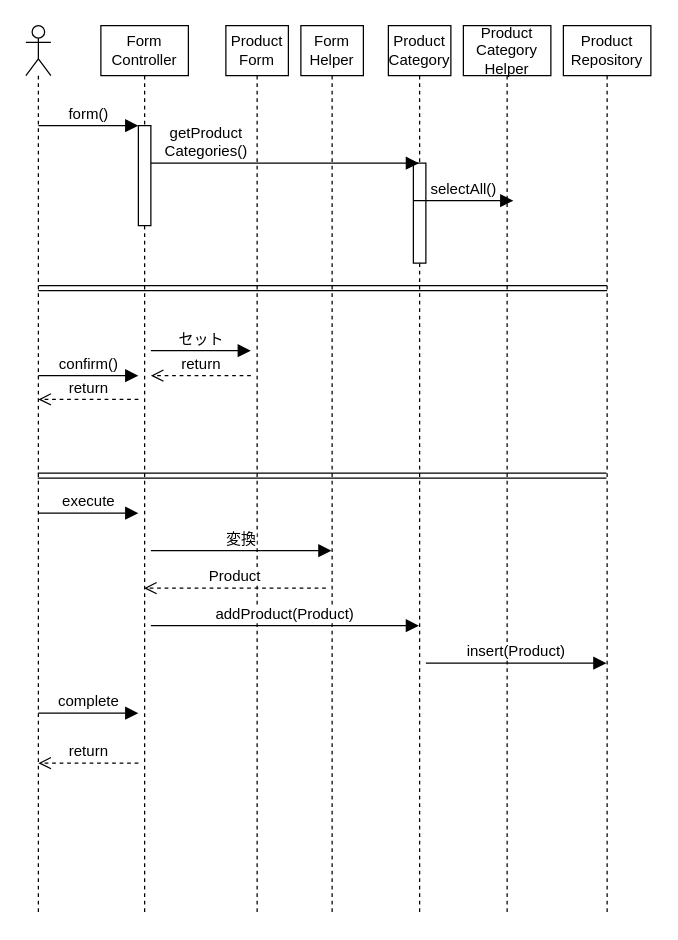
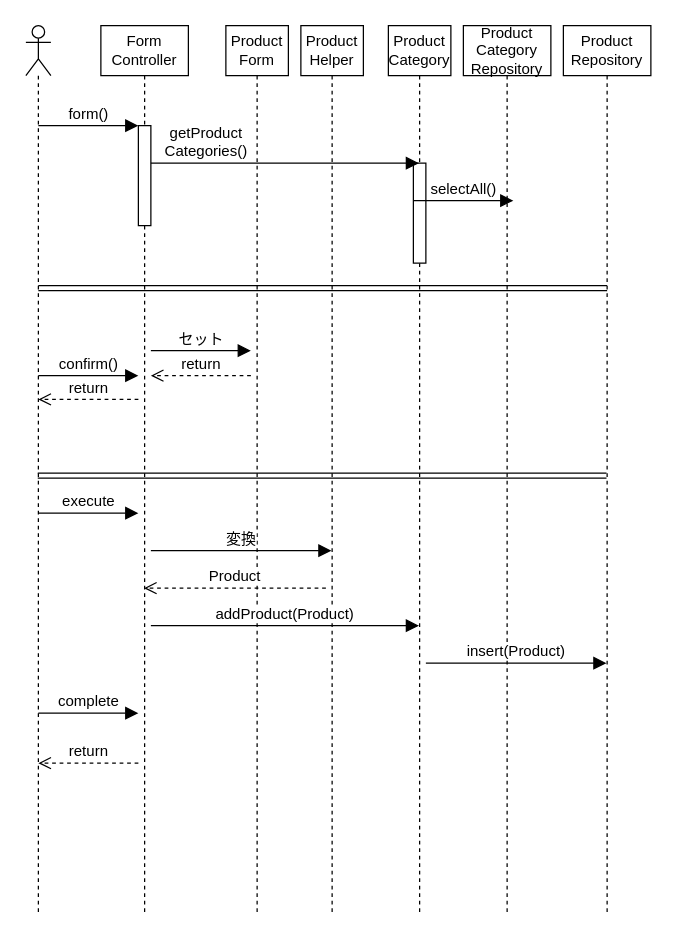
node "Form Helper": label "Form Helper" -> "Product Helper"
node "Product Category Helper": label "Product Category Helper" -> "Product Category Repository"
